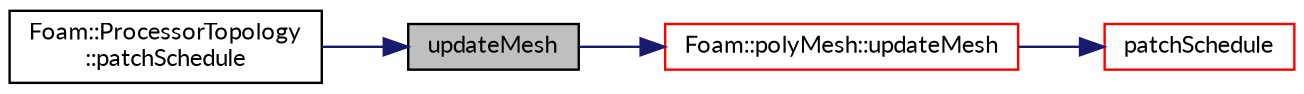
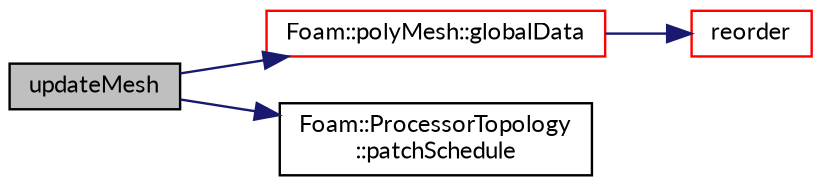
edge "Foam::ProcessorTopology ::patchSchedule" -> "updateMesh": reversed
node "Foam::polyMesh::updateMesh": label "Foam::polyMesh::updateMesh" -> "Foam::polyMesh::globalData"
node "patchSchedule": label "patchSchedule" -> "reorder"
